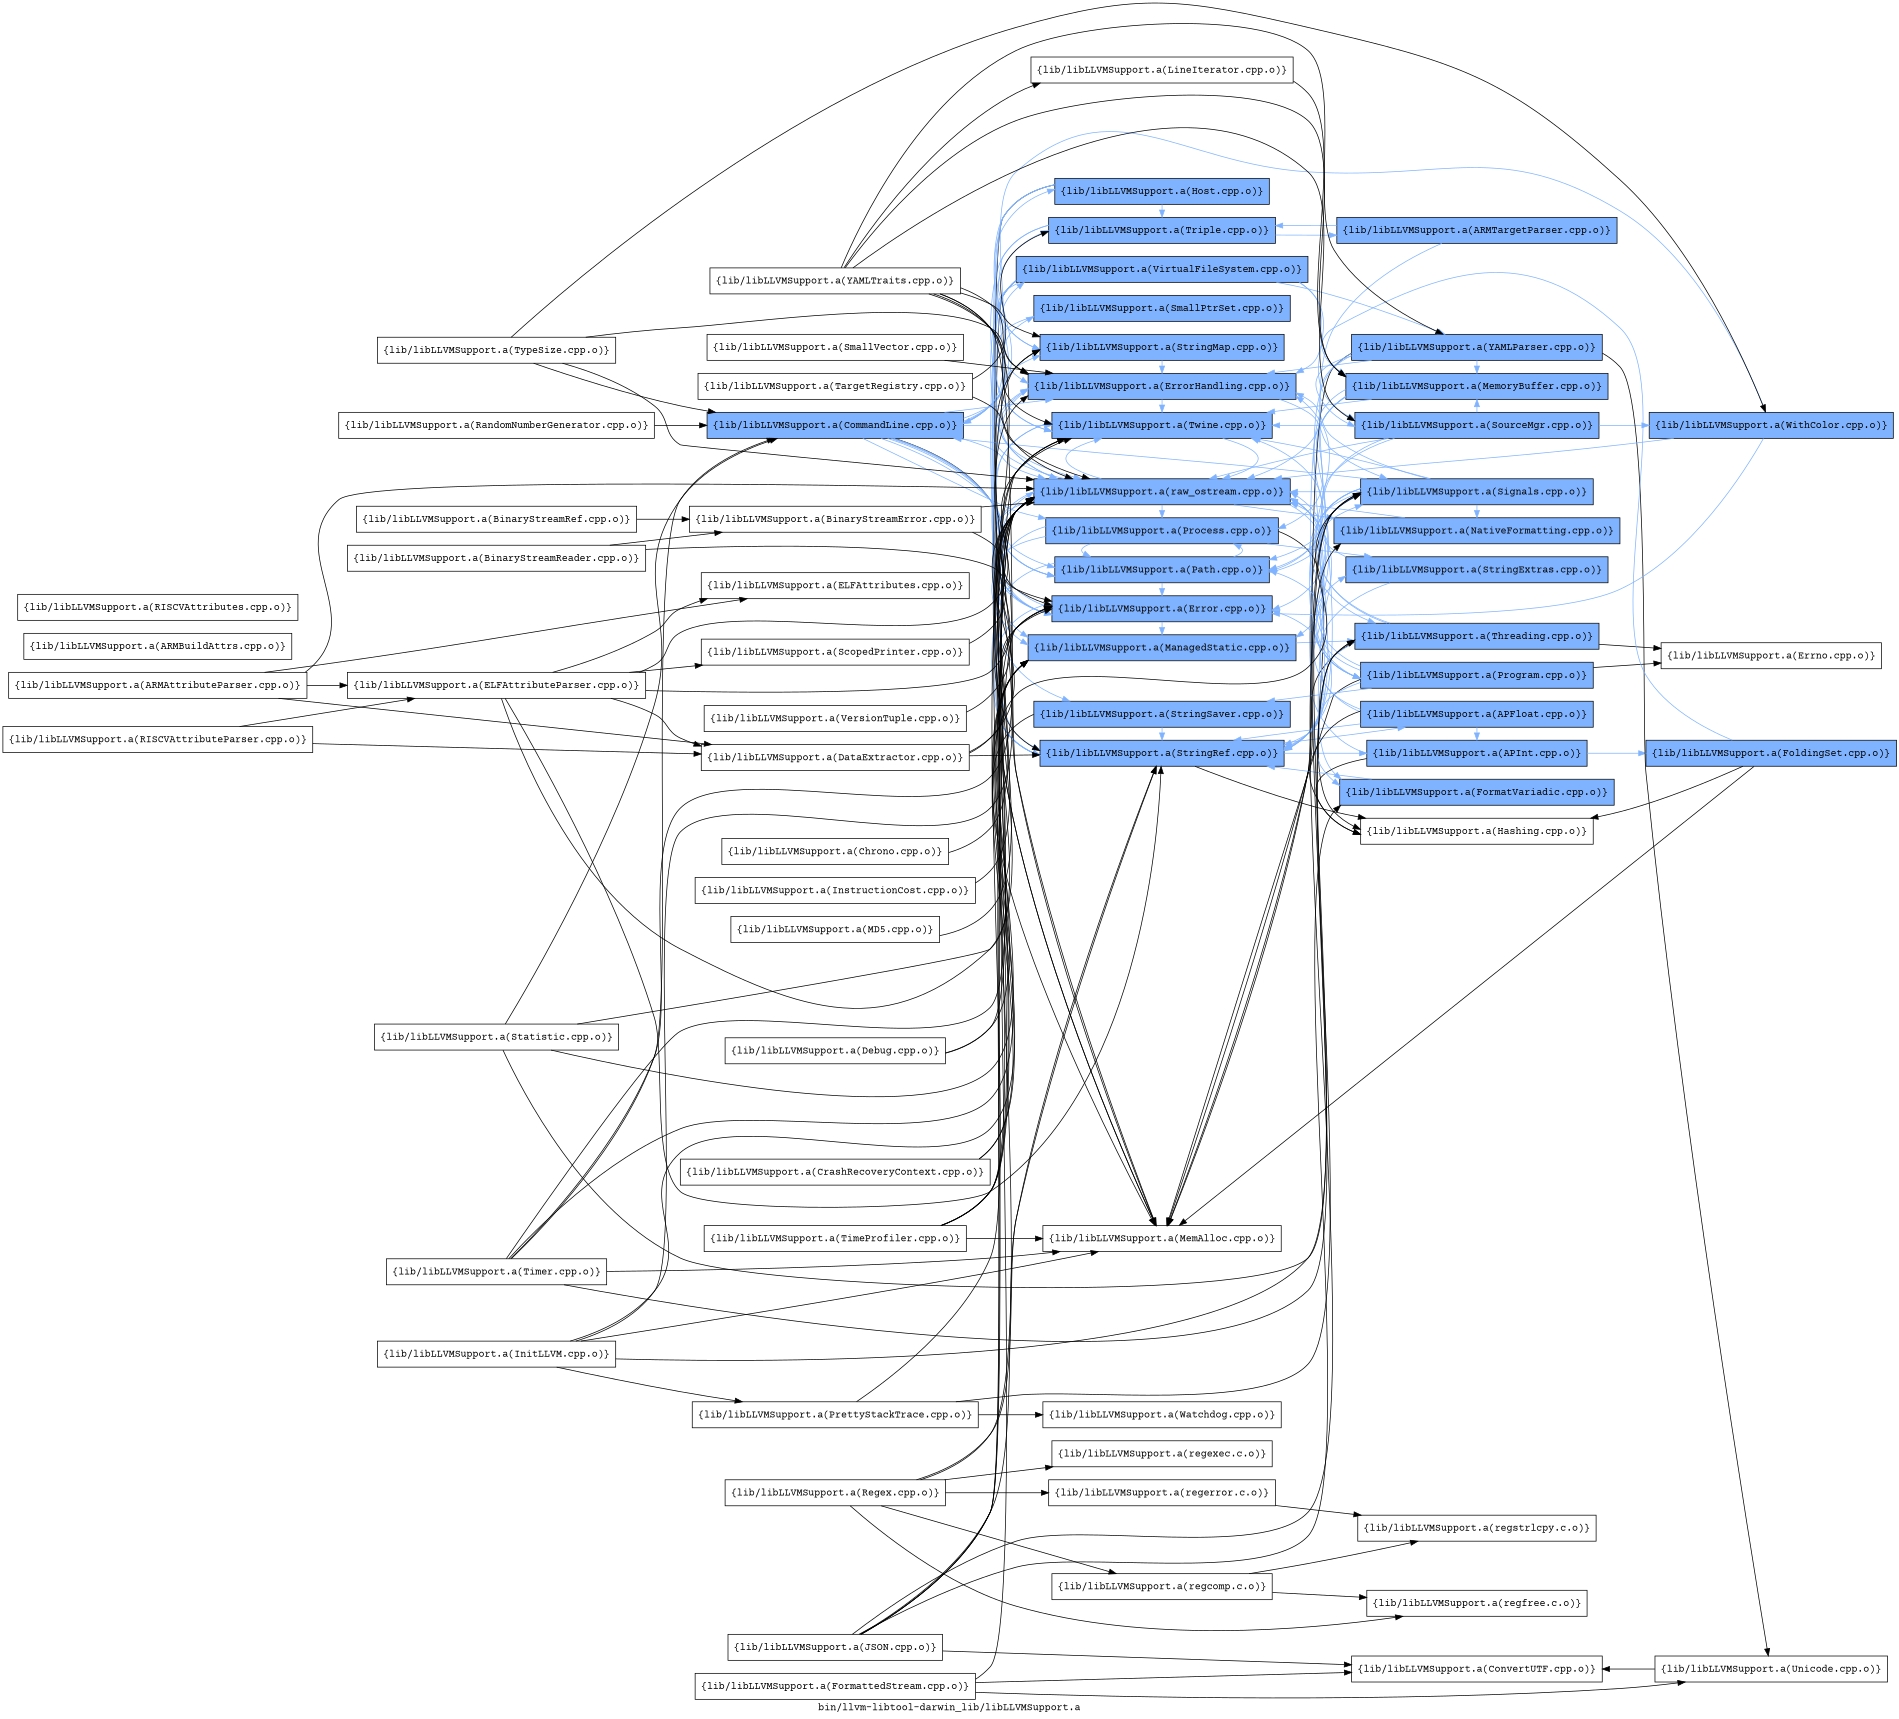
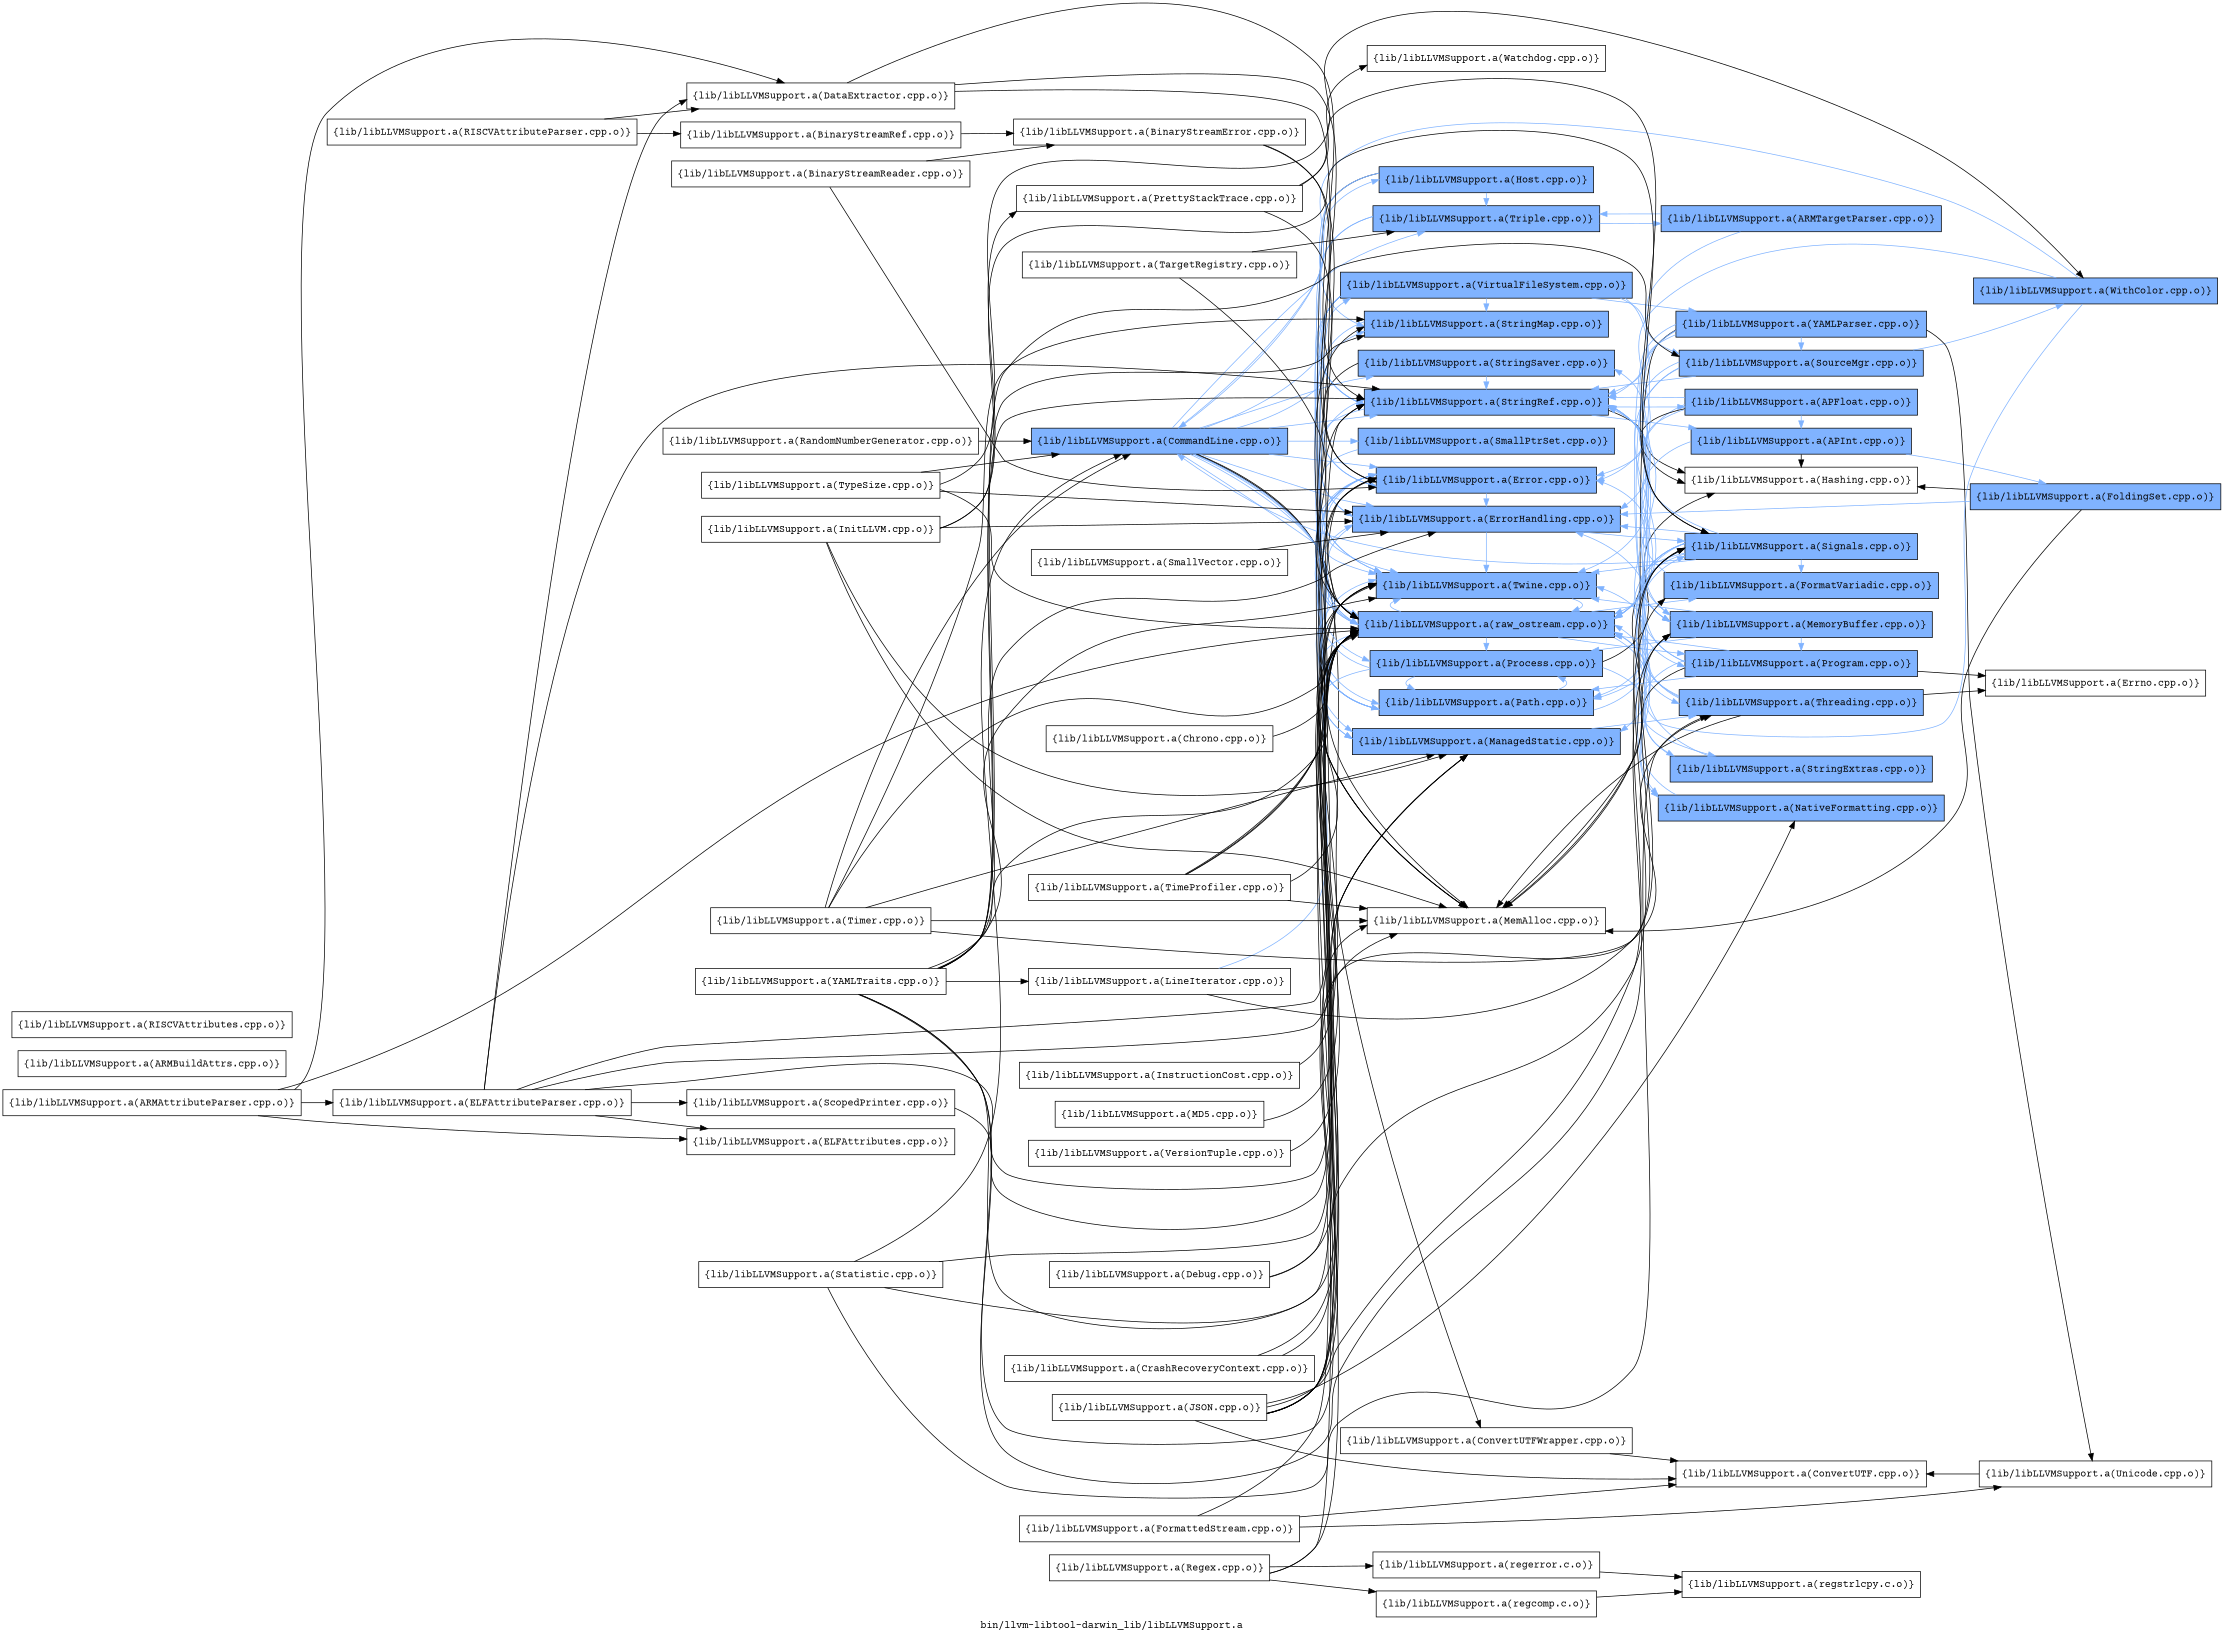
edge "{lib/libLLVMSupport.a(YAMLTraits.cpp.o)}" -> "{lib/libLLVMSupport.a(YAMLParser.cpp.o)}": now "{lib/libLLVMSupport.a(YAMLTraits.cpp.o)}" -> "{lib/libLLVMSupport.a(Signals.cpp.o)}"
edge "{lib/libLLVMSupport.a(Host.cpp.o)}" -> "{lib/libLLVMSupport.a(raw_ostream.cpp.o)}": now "{lib/libLLVMSupport.a(LineIterator.cpp.o)}" -> "{lib/libLLVMSupport.a(raw_ostream.cpp.o)}"
edge "{lib/libLLVMSupport.a(SourceMgr.cpp.o)}" -> "{lib/libLLVMSupport.a(Path.cpp.o)}": removed
edge "{lib/libLLVMSupport.a(Signals.cpp.o)}" -> "{lib/libLLVMSupport.a(MemoryBuffer.cpp.o)}": added
edge "{lib/libLLVMSupport.a(Error.cpp.o)}" -> "{lib/libLLVMSupport.a(StringRef.cpp.o)}": reversed
edge "{lib/libLLVMSupport.a(RISCVAttributeParser.cpp.o)}" -> "{lib/libLLVMSupport.a(ELFAttributeParser.cpp.o)}": now "{lib/libLLVMSupport.a(RISCVAttributeParser.cpp.o)}" -> "{lib/libLLVMSupport.a(BinaryStreamRef.cpp.o)}"
edge "{lib/libLLVMSupport.a(JSON.cpp.o)}" -> "{lib/libLLVMSupport.a(MemAlloc.cpp.o)}": added
node "{lib/libLLVMSupport.a(ConvertUTFWrapper.cpp.o)}": added
node "{lib/libLLVMSupport.a(regexec.c.o)}": removed
node "{lib/libLLVMSupport.a(regfree.c.o)}": removed
